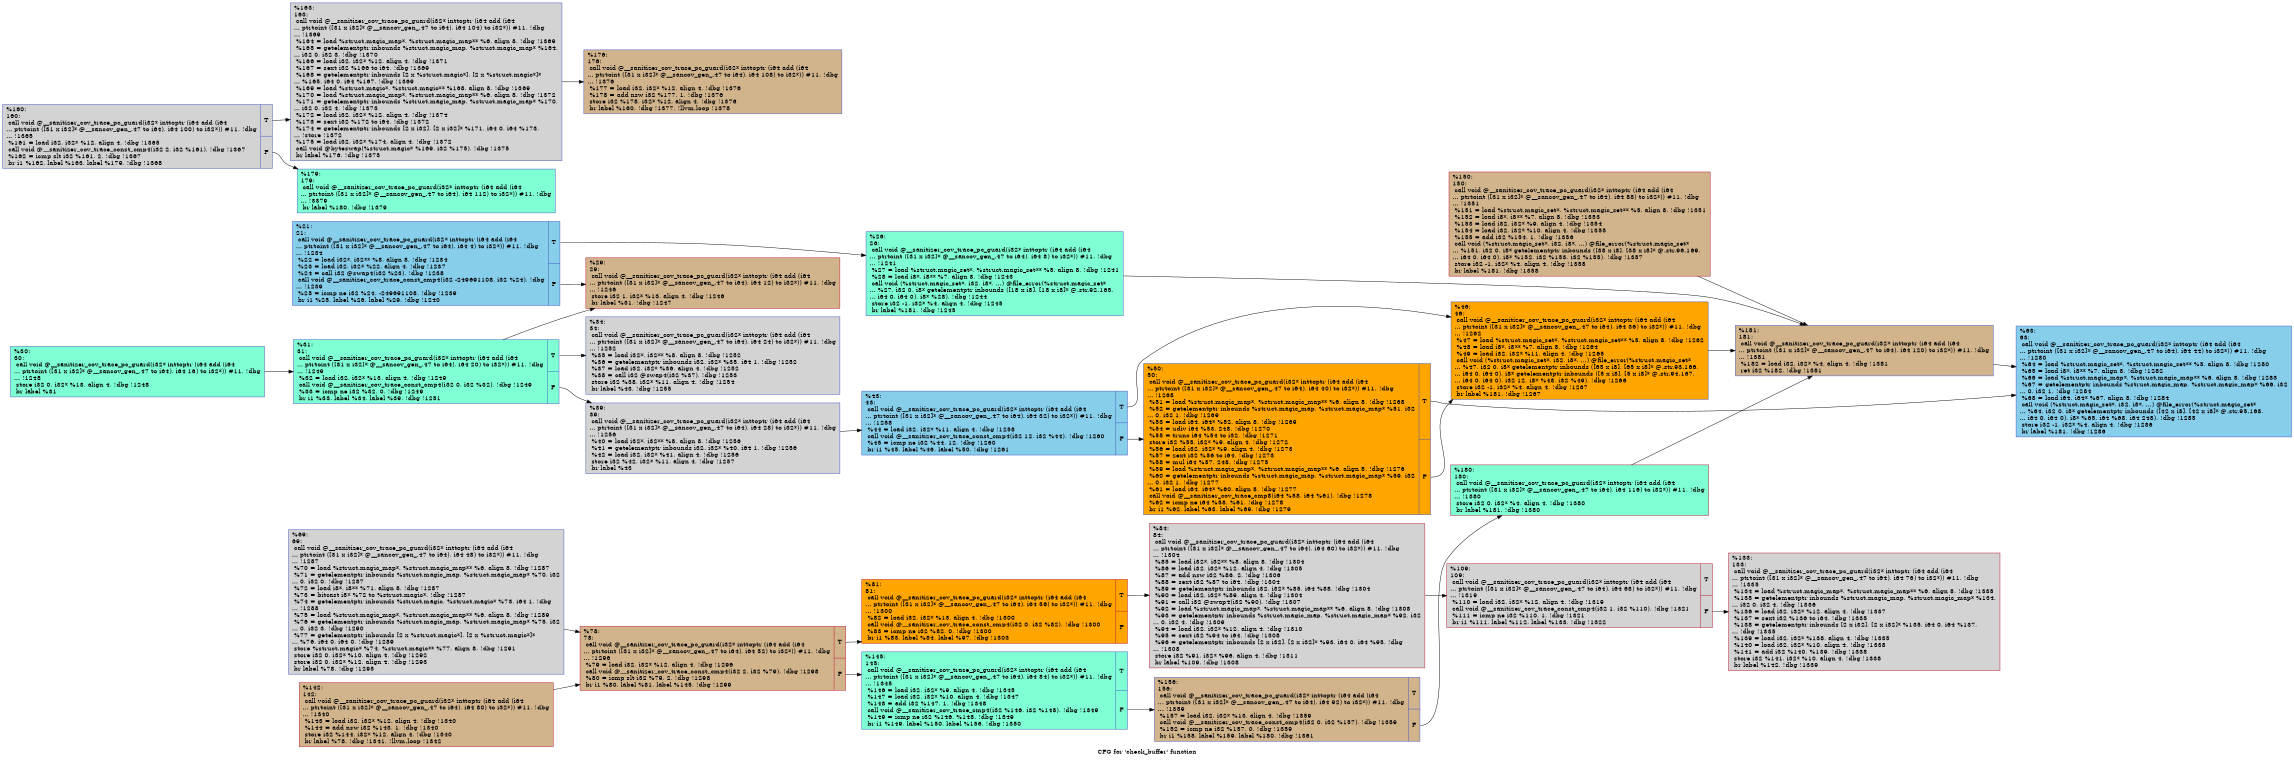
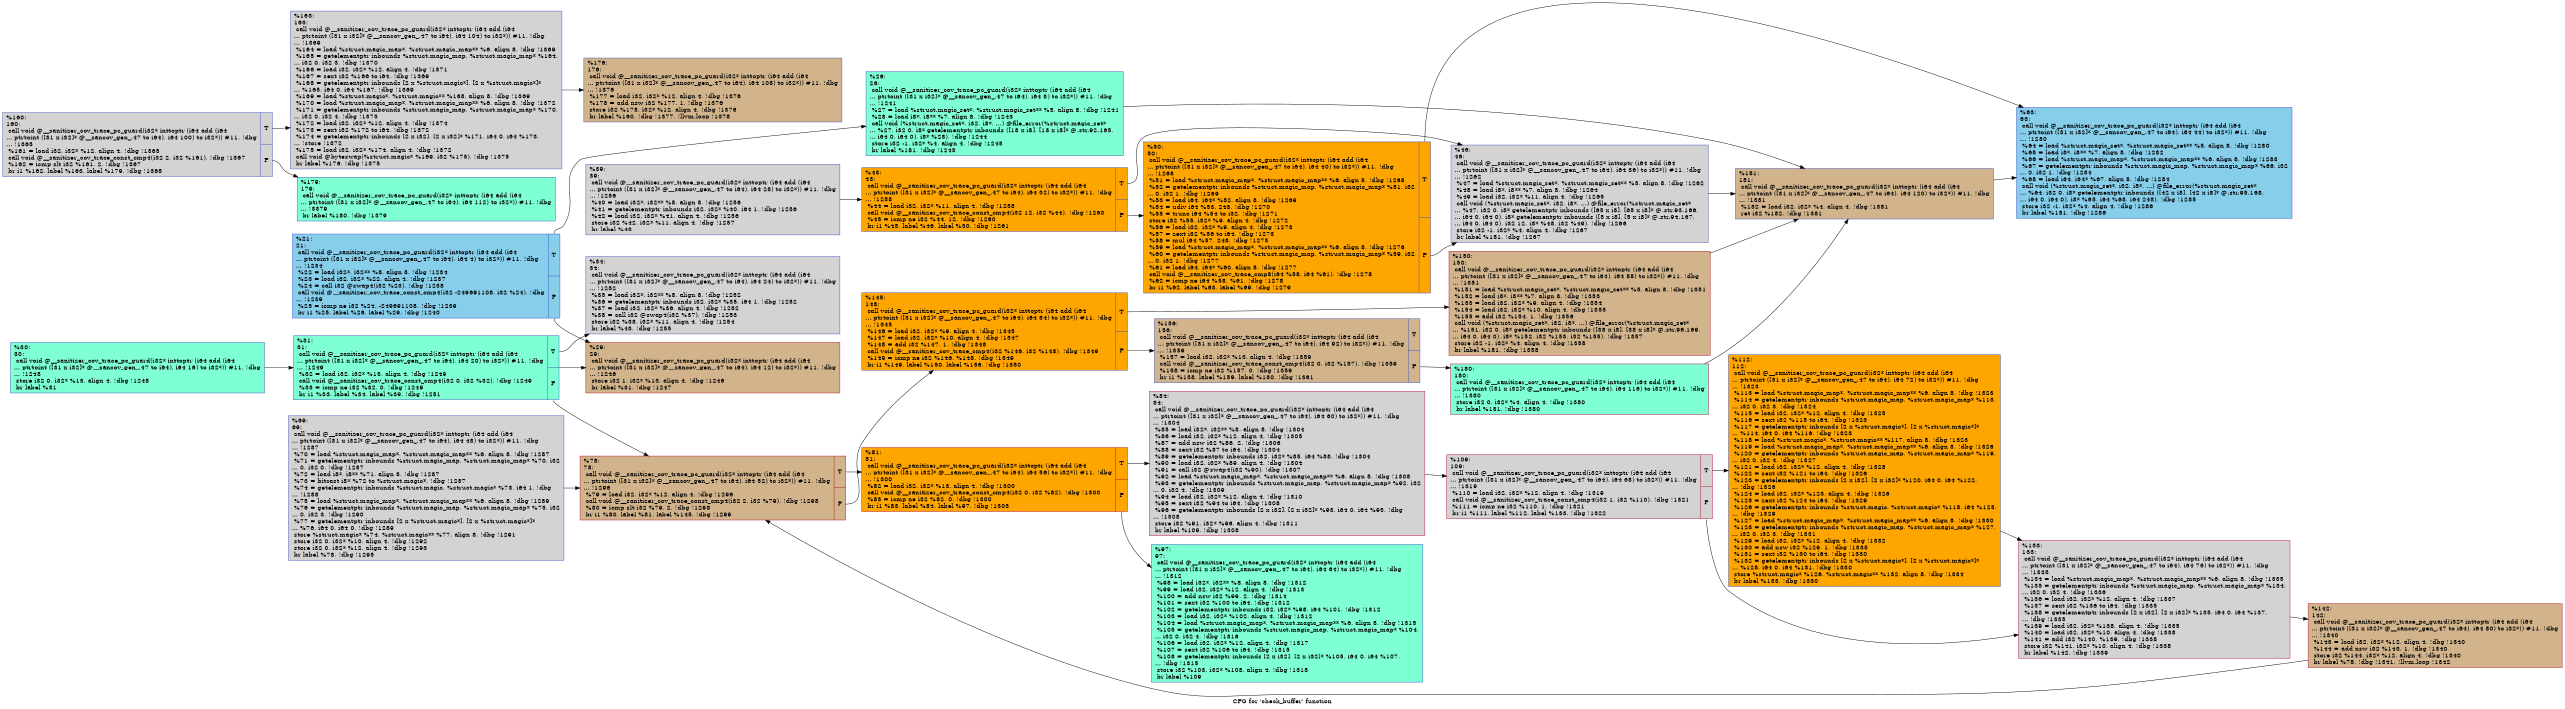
edge "%145:" -> "%150:": added
node "%46:": fillcolor orange -> lightgrey
edge "%31:" -> "%39:": now "%31:" -> "%78:"
node "%43:": fillcolor skyblue -> orange
node "%112:": added
node "%97:": added
edge "%133:" -> "%142:": added
node "%145:": fillcolor aquamarine -> orange
node "%156:": text "%152 = icmp ne i32 %157, 0, !dbg !1359" -> "%158 = icmp ne i32 %157, 0, !dbg !1359"
